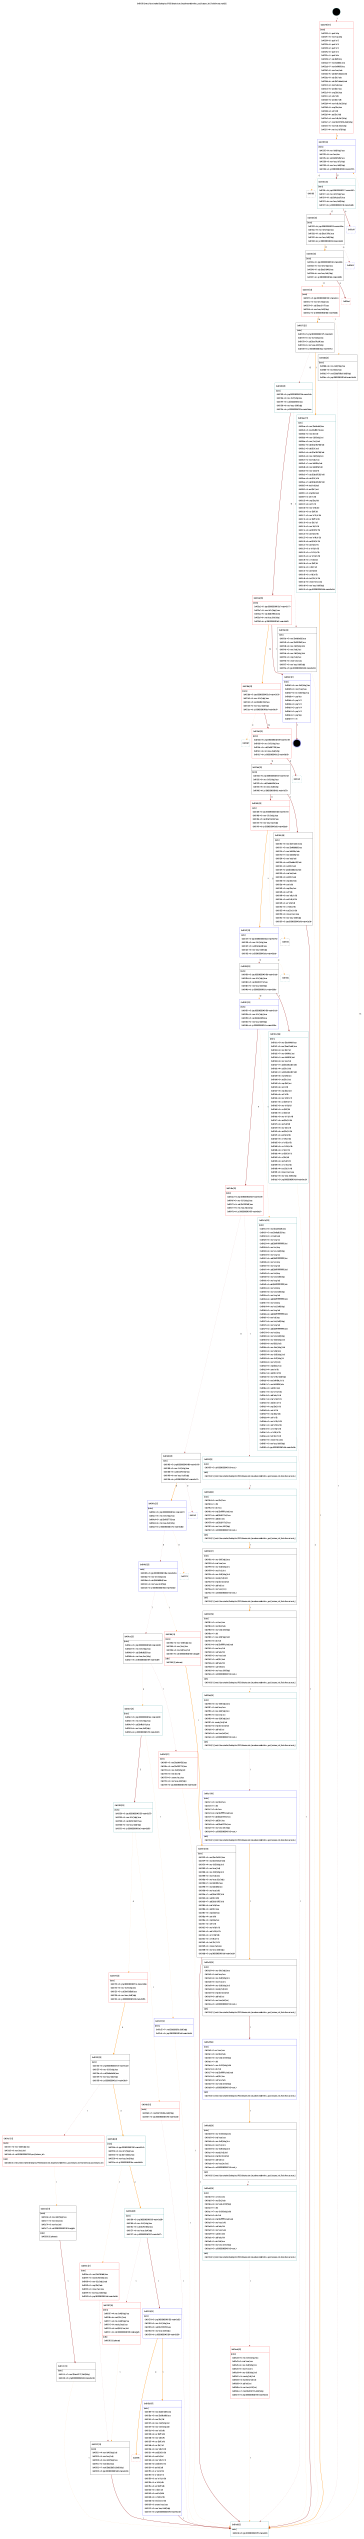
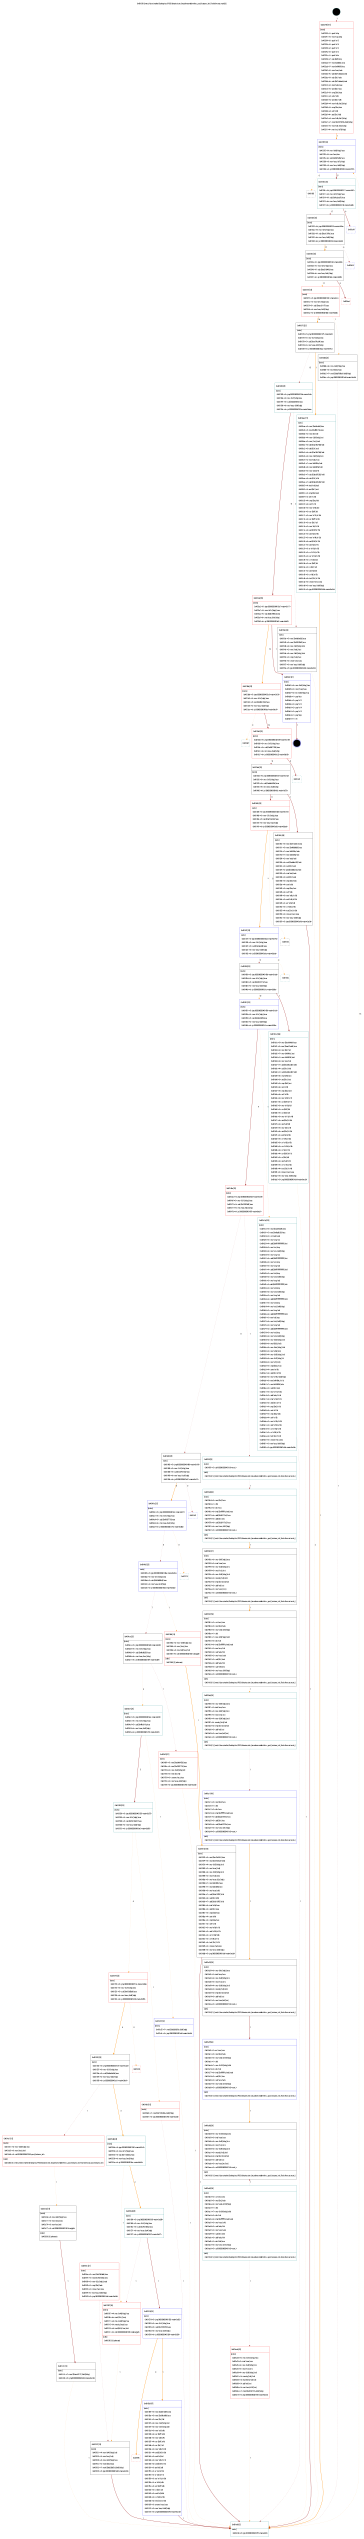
node "0x401c88": added
edge "0x401a8d [38]" -> "0x401ab3 [58]": reversed
edge "0x40154b [25]" -> "0x4018ec [27]": now "0x40154b [25]" -> "0x401907 [26]"
